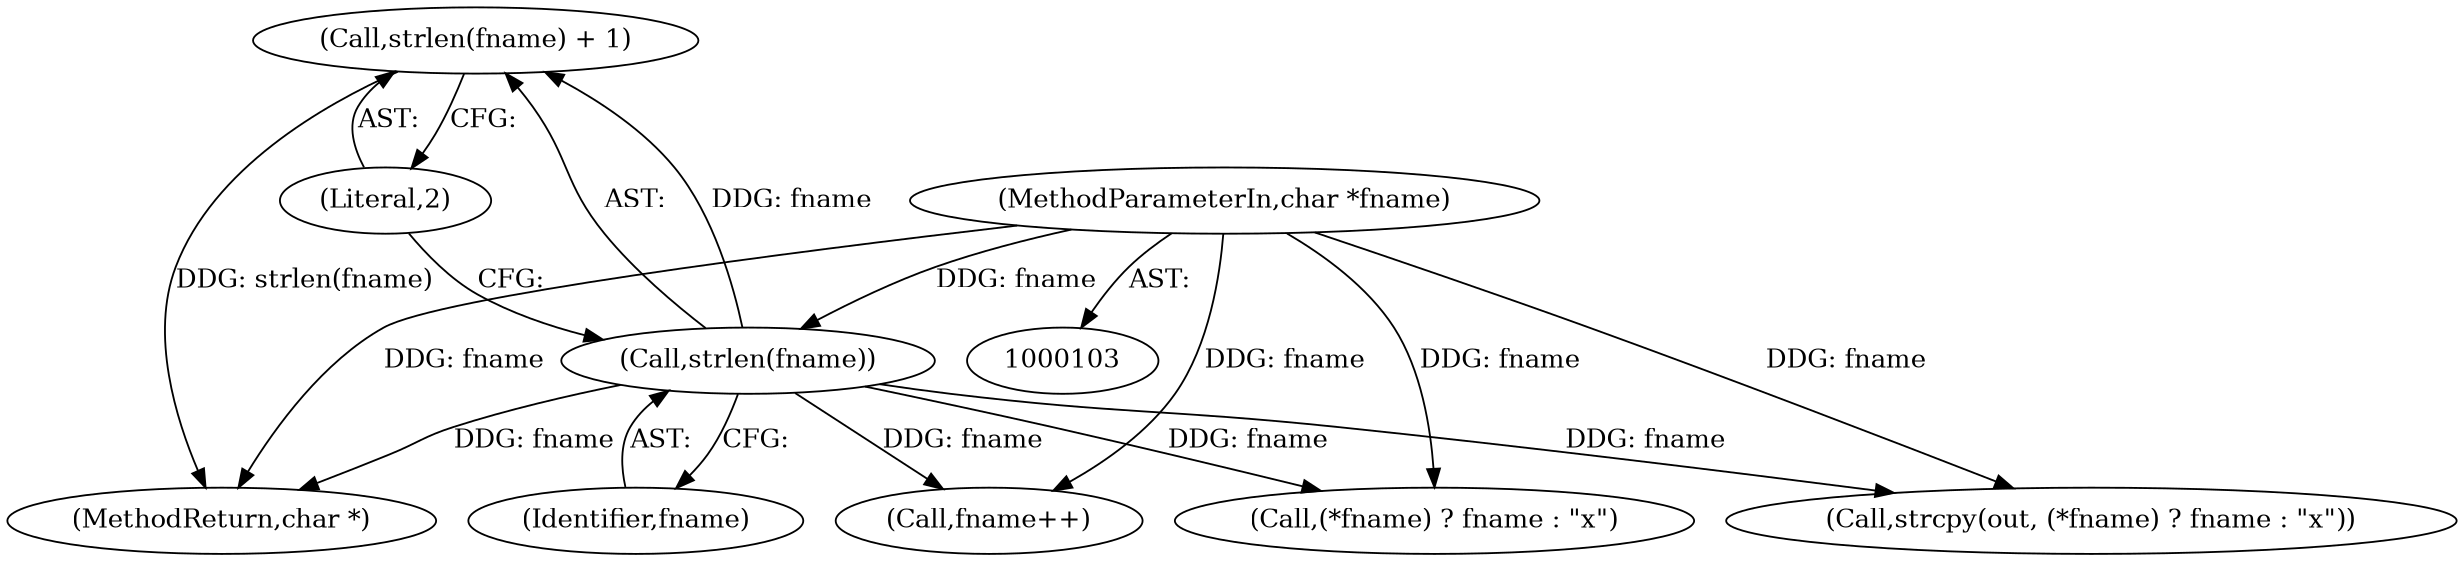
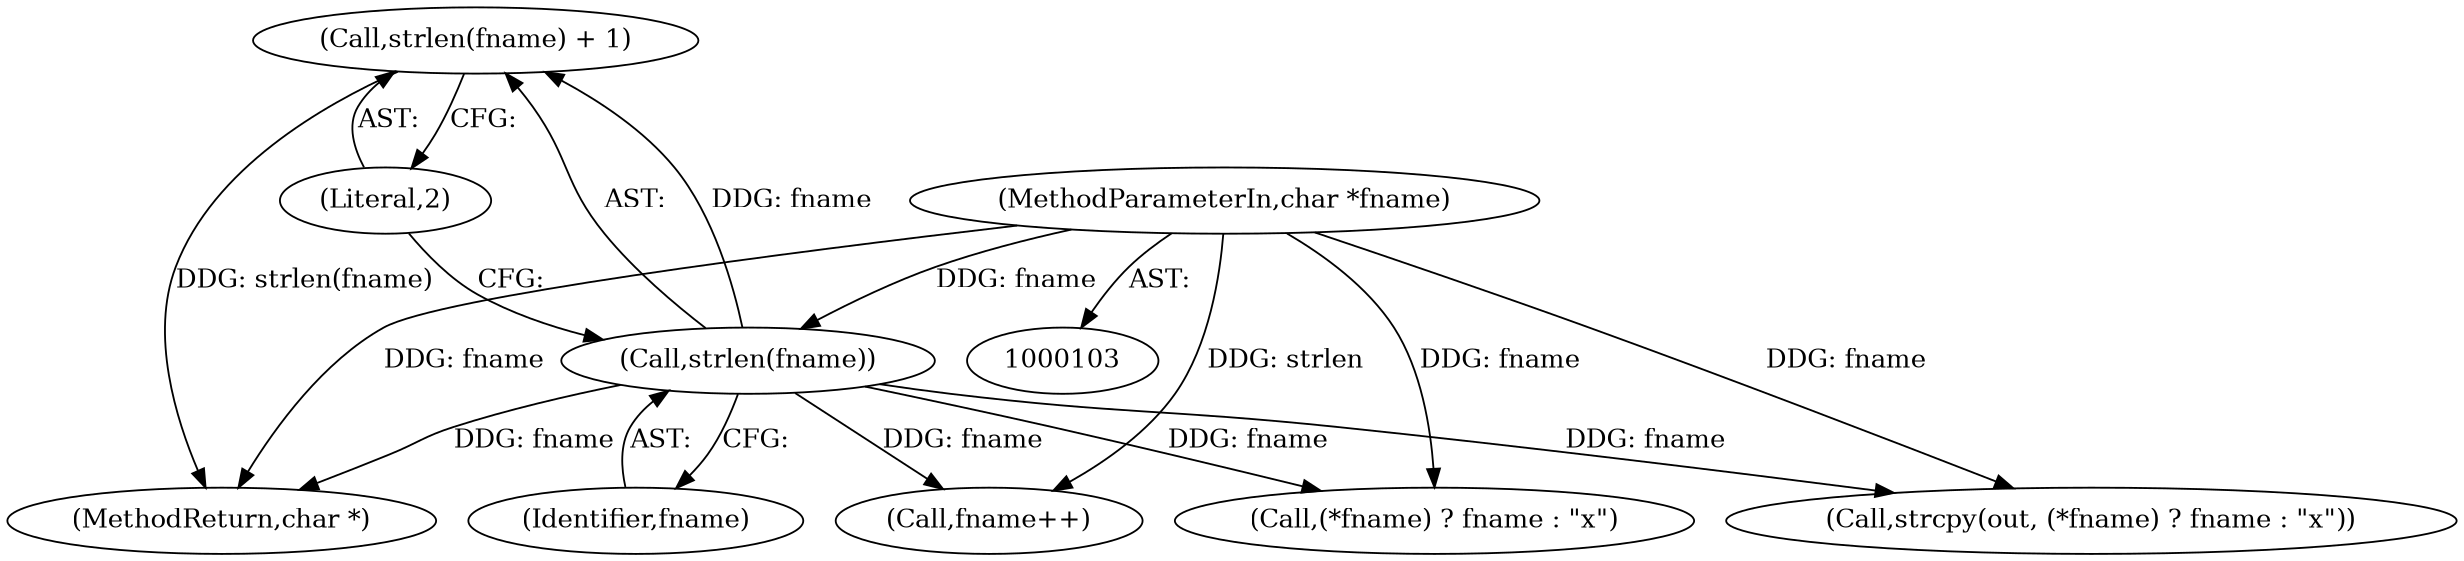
edge "(MethodParameterIn,char *fname)" -> "(Call,fname++)": label "DDG: fname" -> "DDG: strlen"
